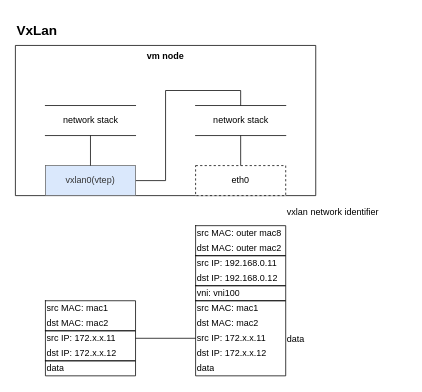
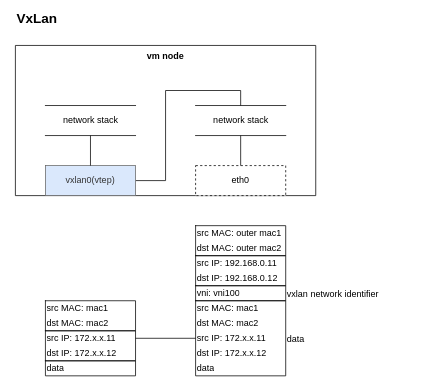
node "VxLan": moved (45, 30) -> (45, 19)
node "vxlan network identifier": moved (345, 210) -> (345, 293)
node "src MAC: outer mac8": label "src MAC: outer mac8" -> "src MAC: outer mac1"
